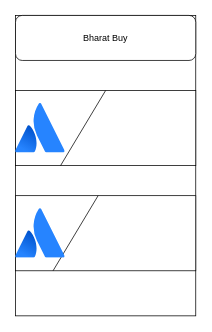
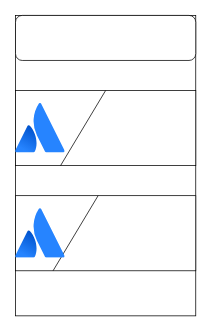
node "Bharat Buy": removed
